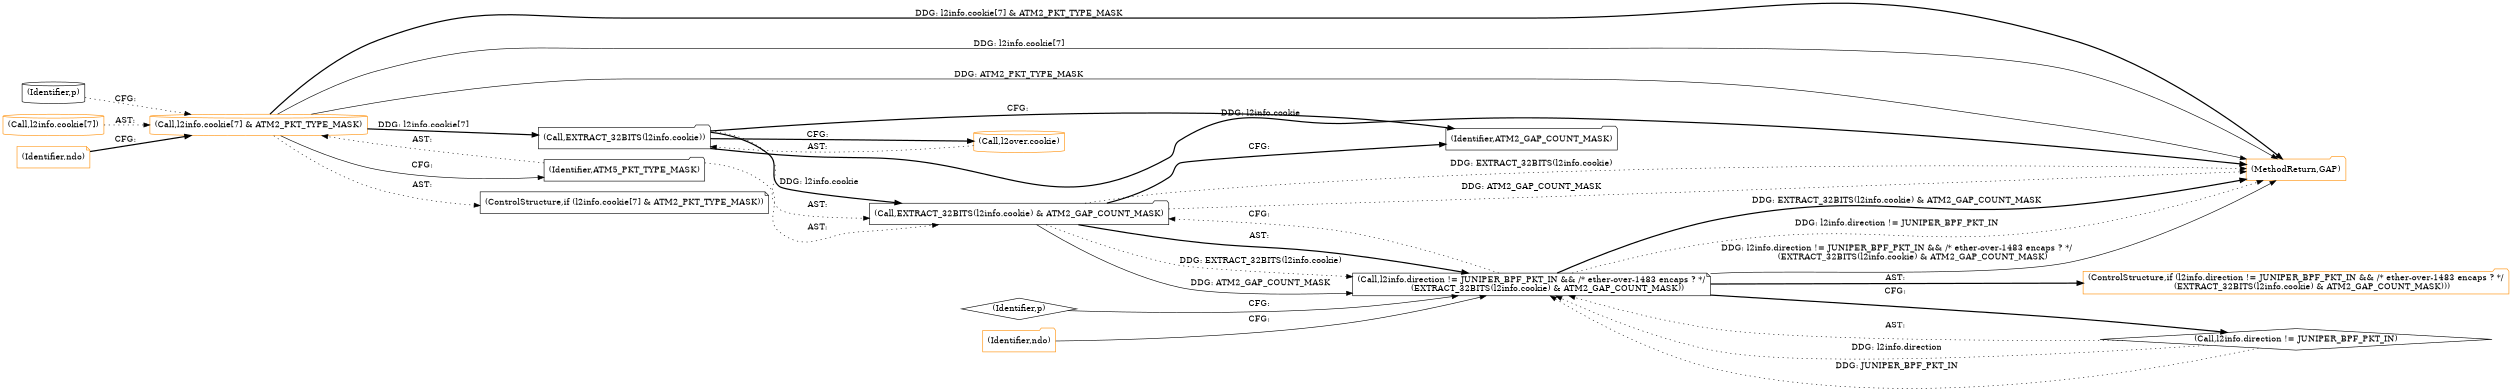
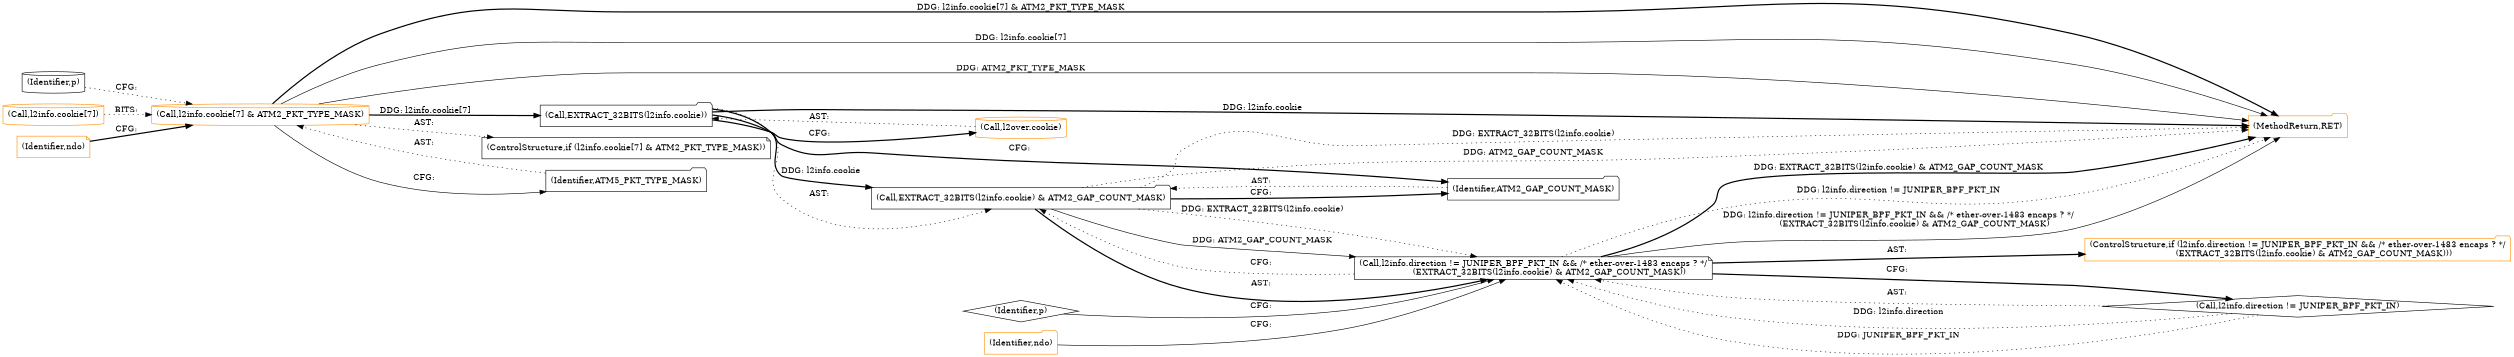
edge "(Call,l2info.cookie[7])" -> "(Call,l2info.cookie[7] & ATM2_PKT_TYPE_MASK)": label "AST: " -> "BITS: "
node "(MethodReturn,GAP)": label "(MethodReturn,GAP)" -> "(MethodReturn,RET)"
edge "(Identifier,ATM5_PKT_TYPE_MASK)" -> "(Call,EXTRACT_32BITS(l2info.cookie) & ATM2_GAP_COUNT_MASK)": now "(Identifier,ATM2_GAP_COUNT_MASK)" -> "(Call,EXTRACT_32BITS(l2info.cookie) & ATM2_GAP_COUNT_MASK)"
